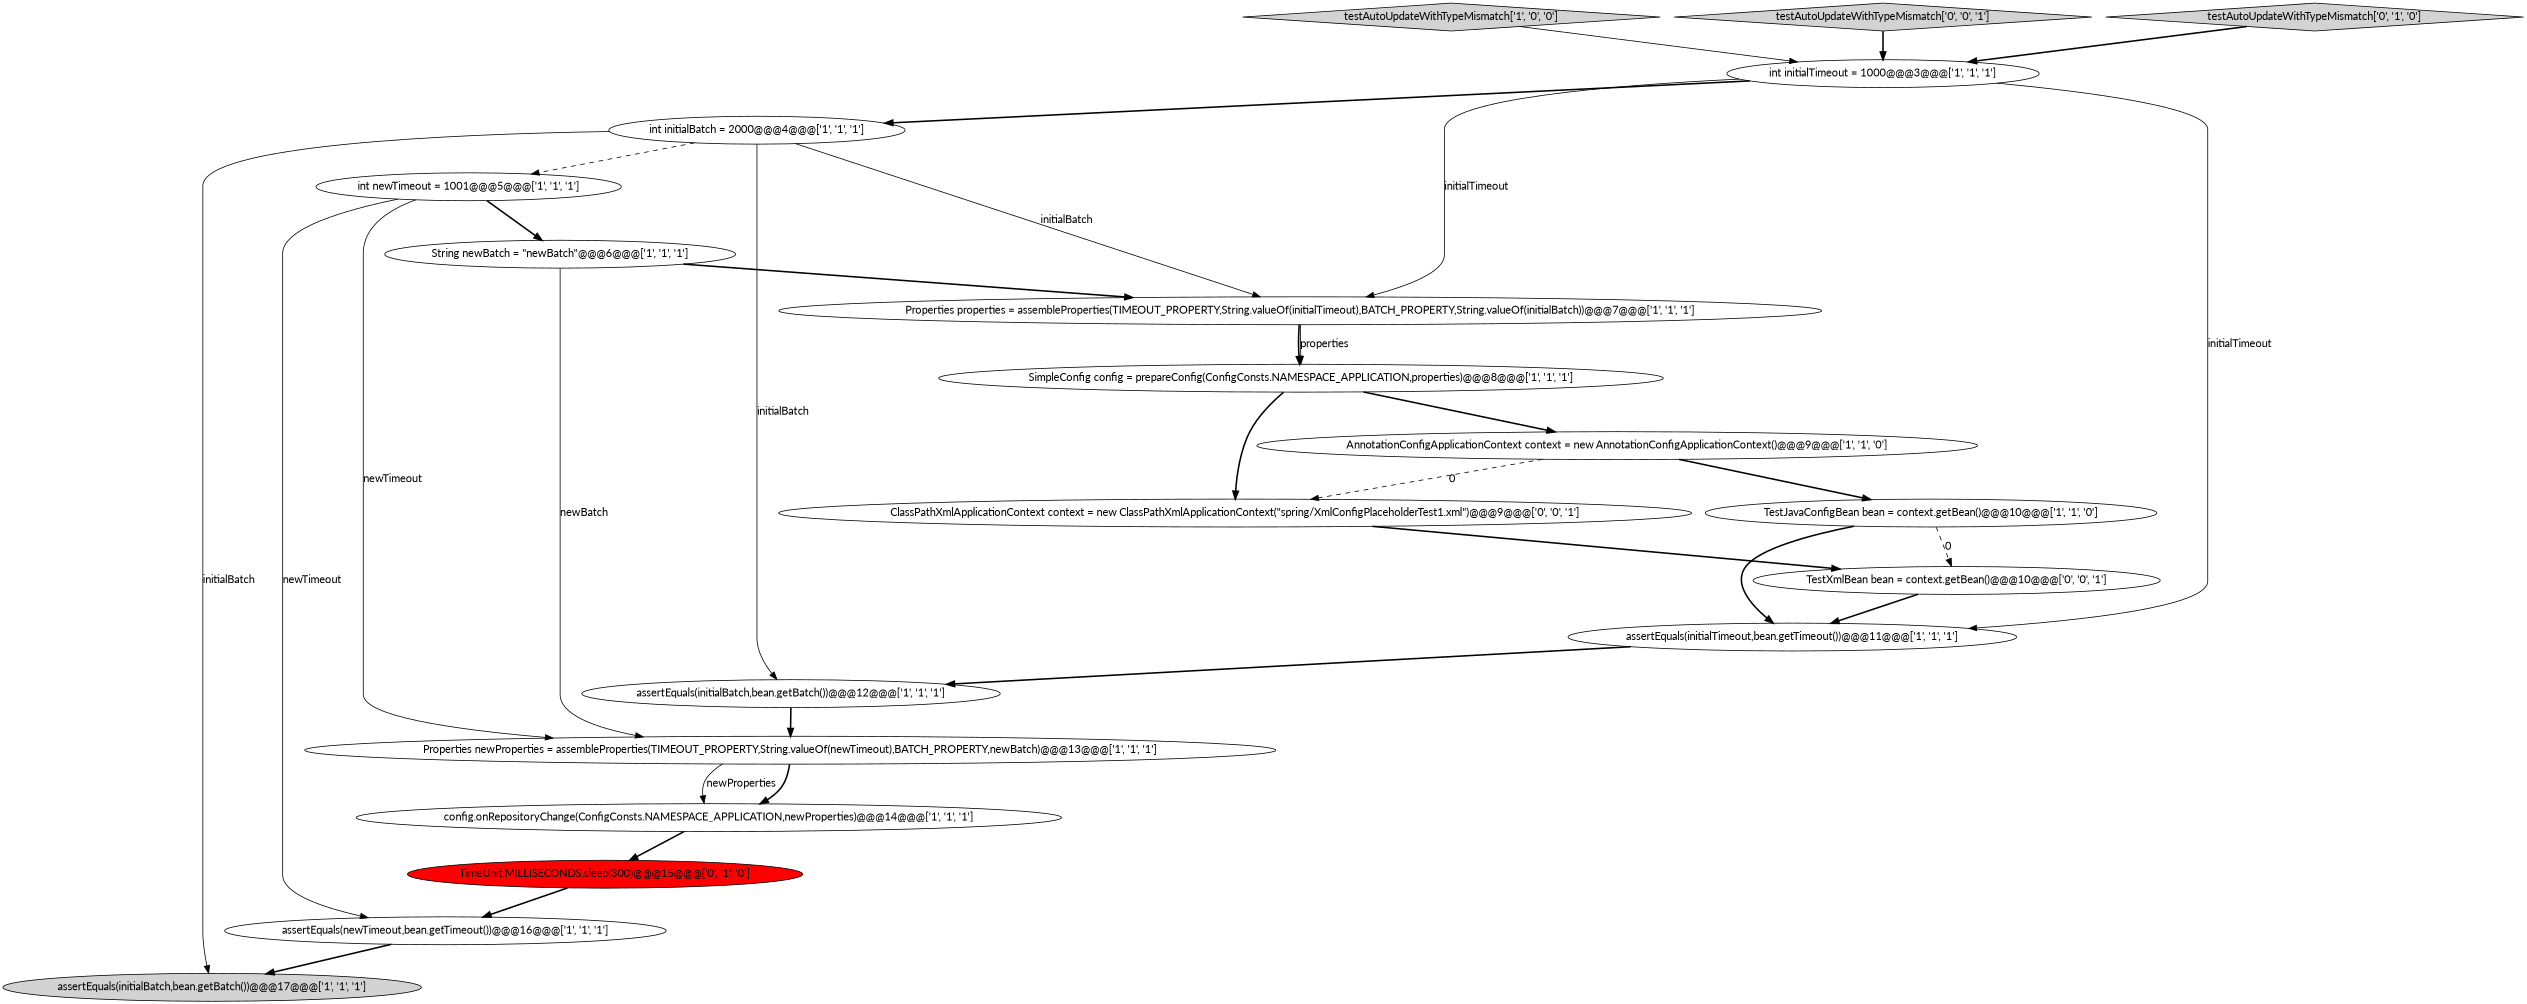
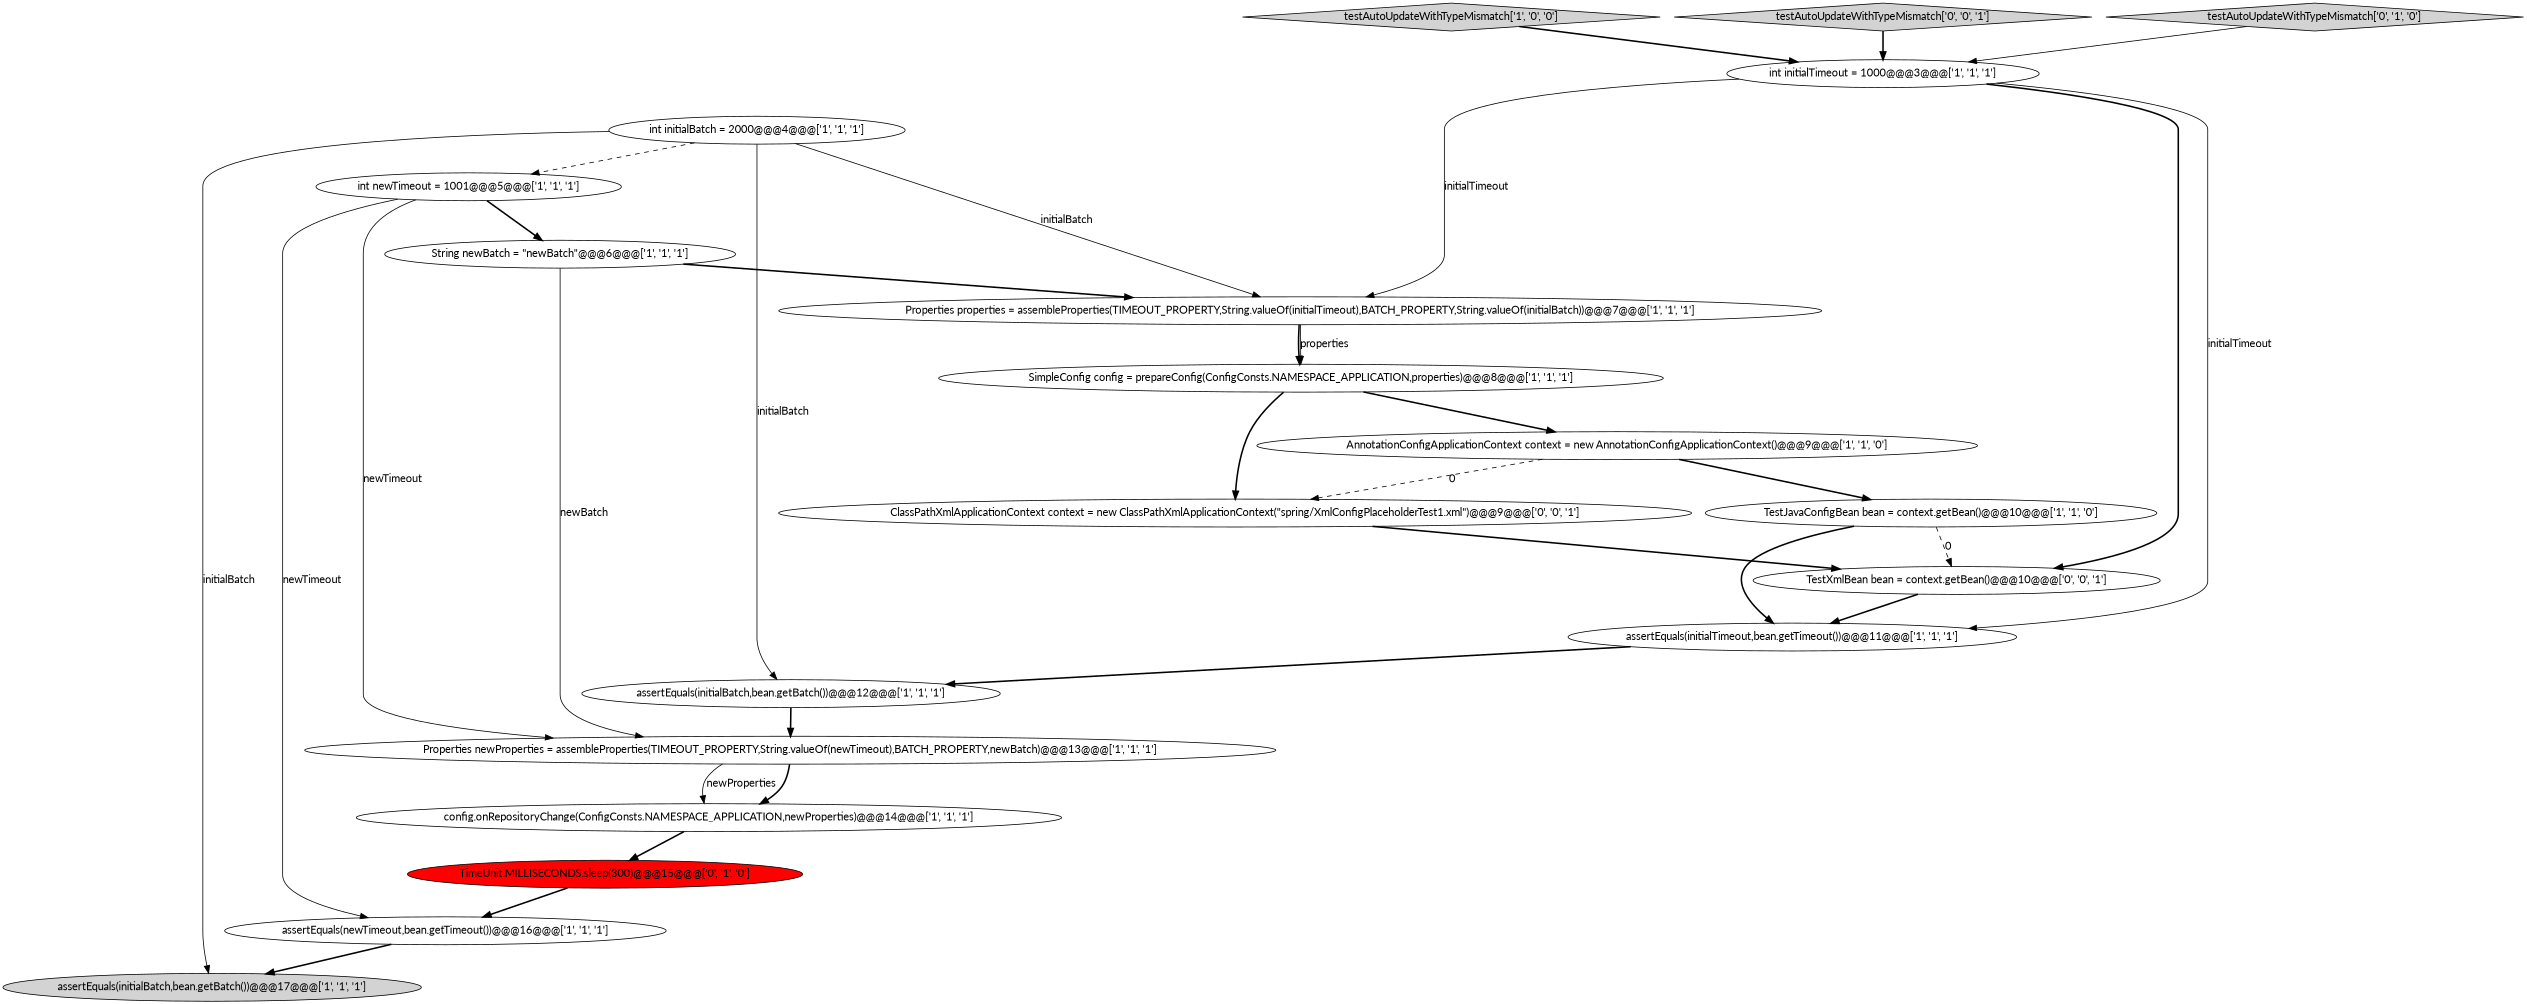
edge "testAutoUpdateWithTypeMismatch['1', '0', '0']" -> "int initialTimeout = 1000@@@3@@@['1', '1', '1']": style solid -> bold
edge "testAutoUpdateWithTypeMismatch['0', '1', '0']" -> "int initialTimeout = 1000@@@3@@@['1', '1', '1']": style bold -> solid
edge "int initialTimeout = 1000@@@3@@@['1', '1', '1']" -> "int initialBatch = 2000@@@4@@@['1', '1', '1']": now "int initialTimeout = 1000@@@3@@@['1', '1', '1']" -> "TestXmlBean bean = context.getBean()@@@10@@@['0', '0', '1']"
